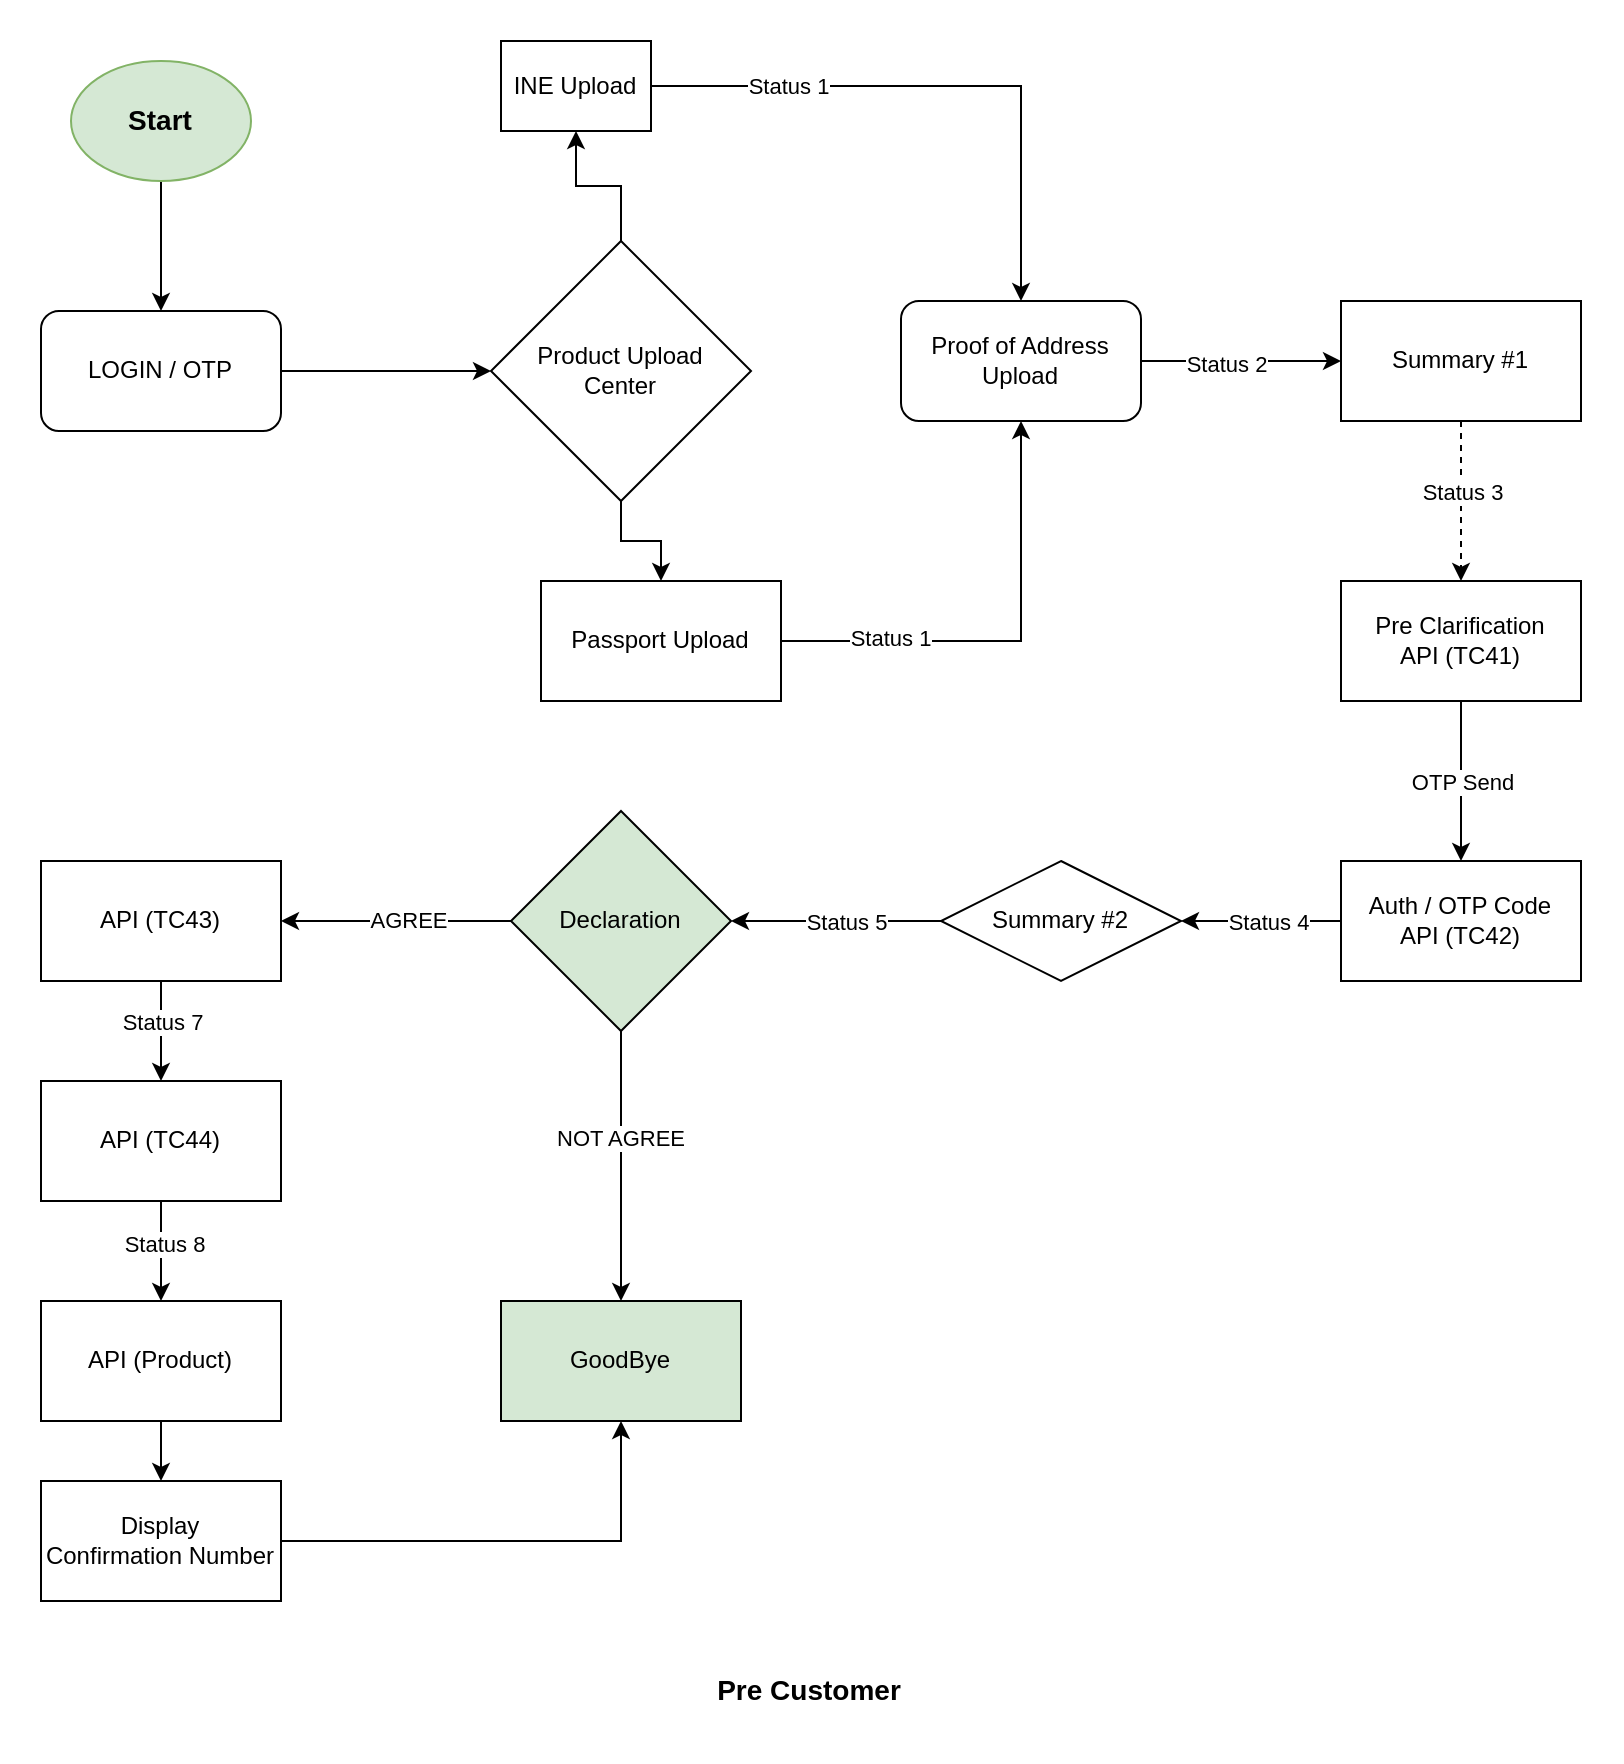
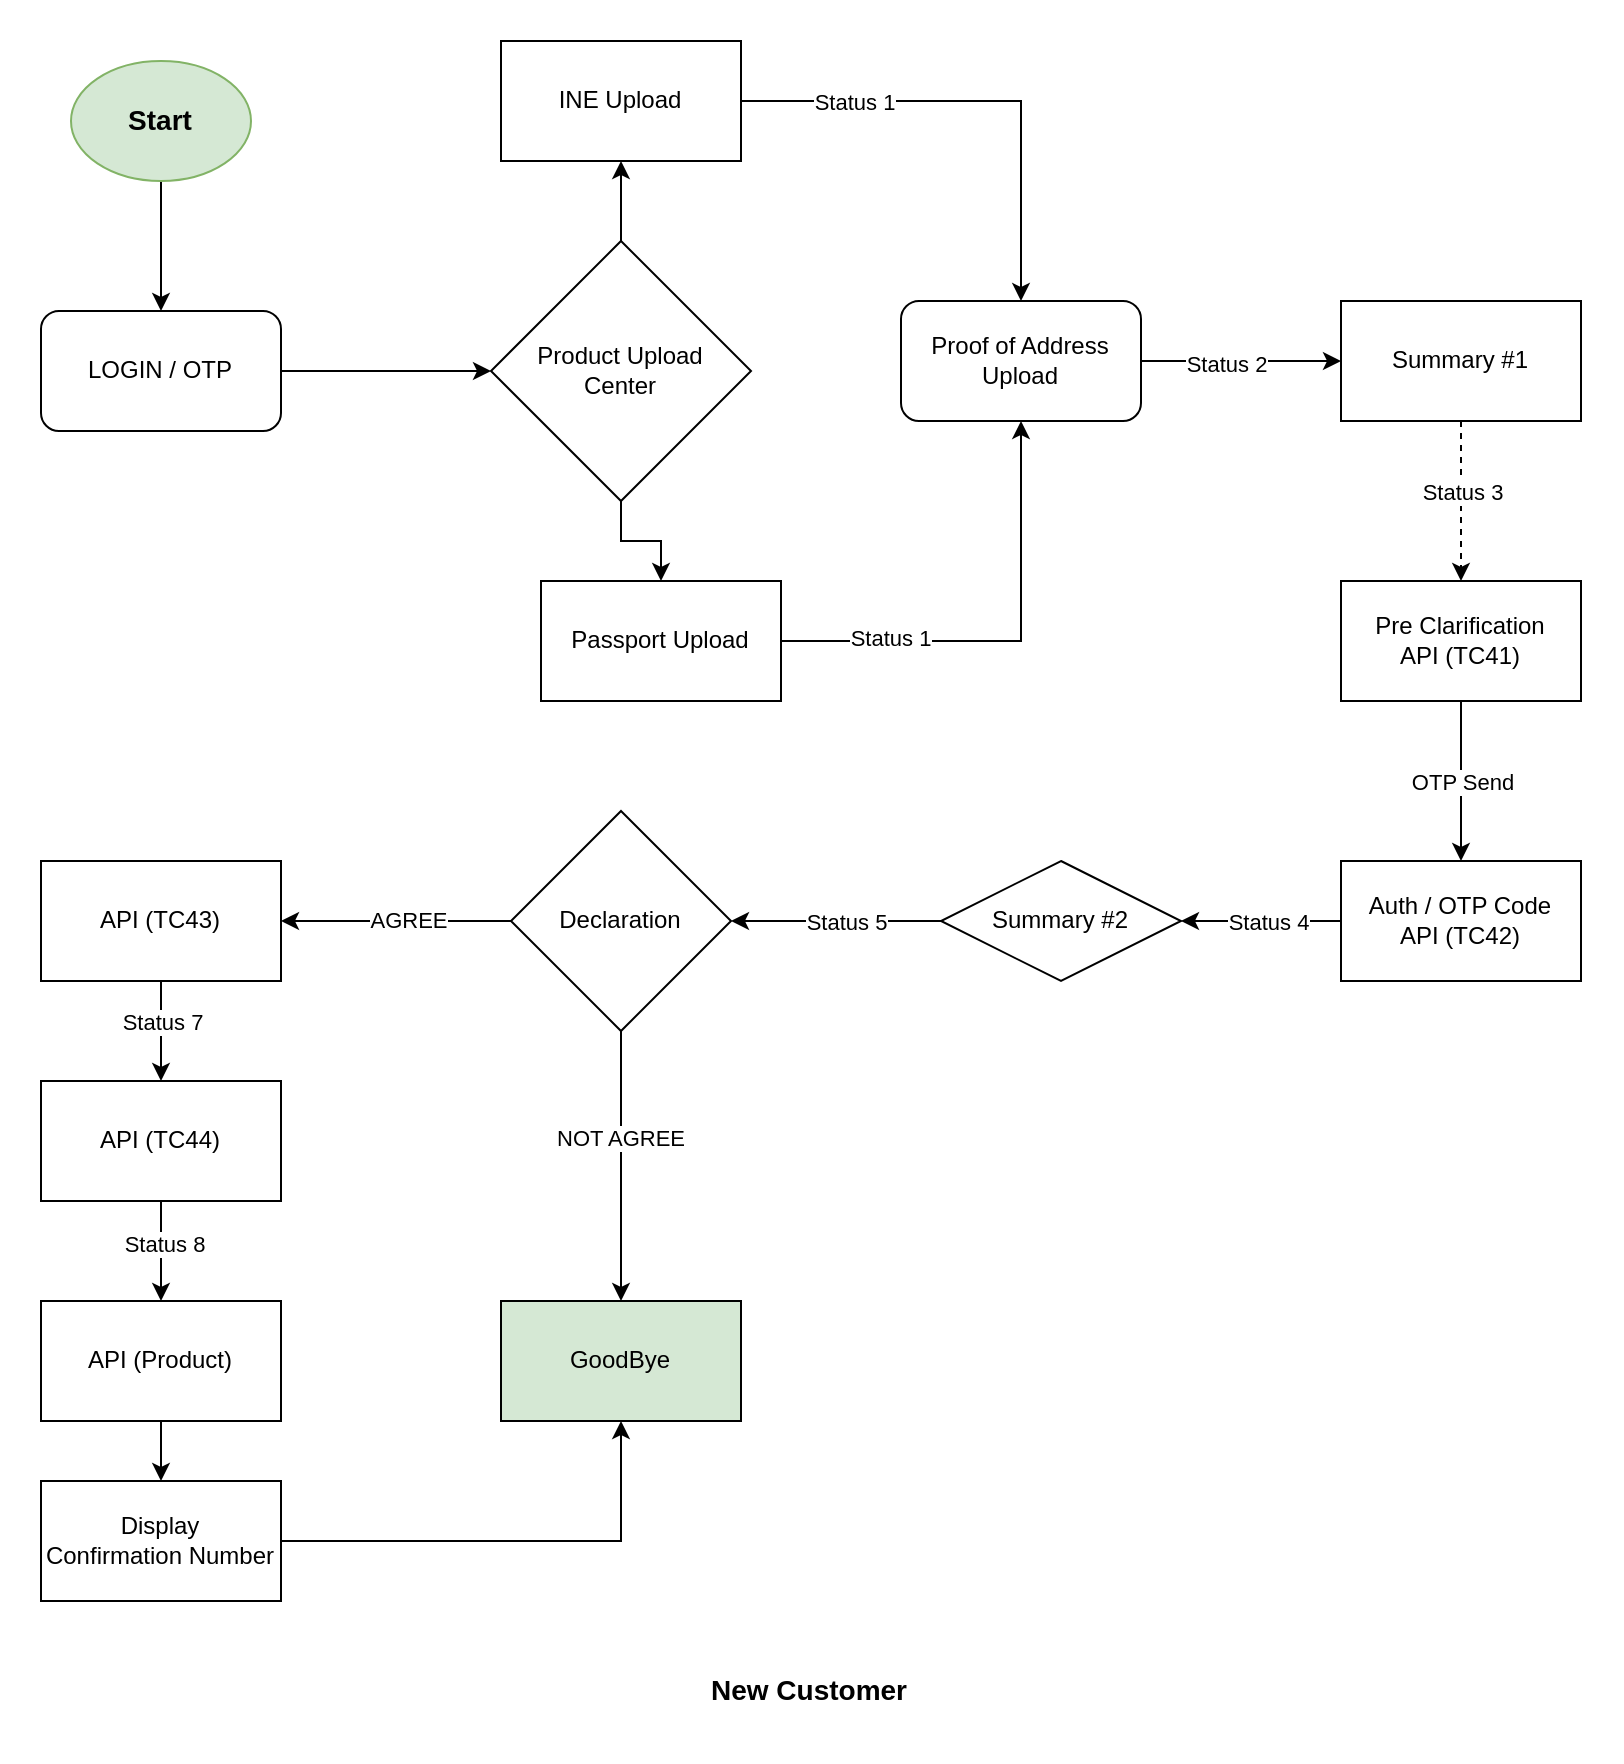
node "INE Upload": size 150x90 -> 240x120
node "Declaration": fillcolor #d5e8d4 -> #ffffff
node "Pre Customer": label "Pre Customer" -> "New Customer"
